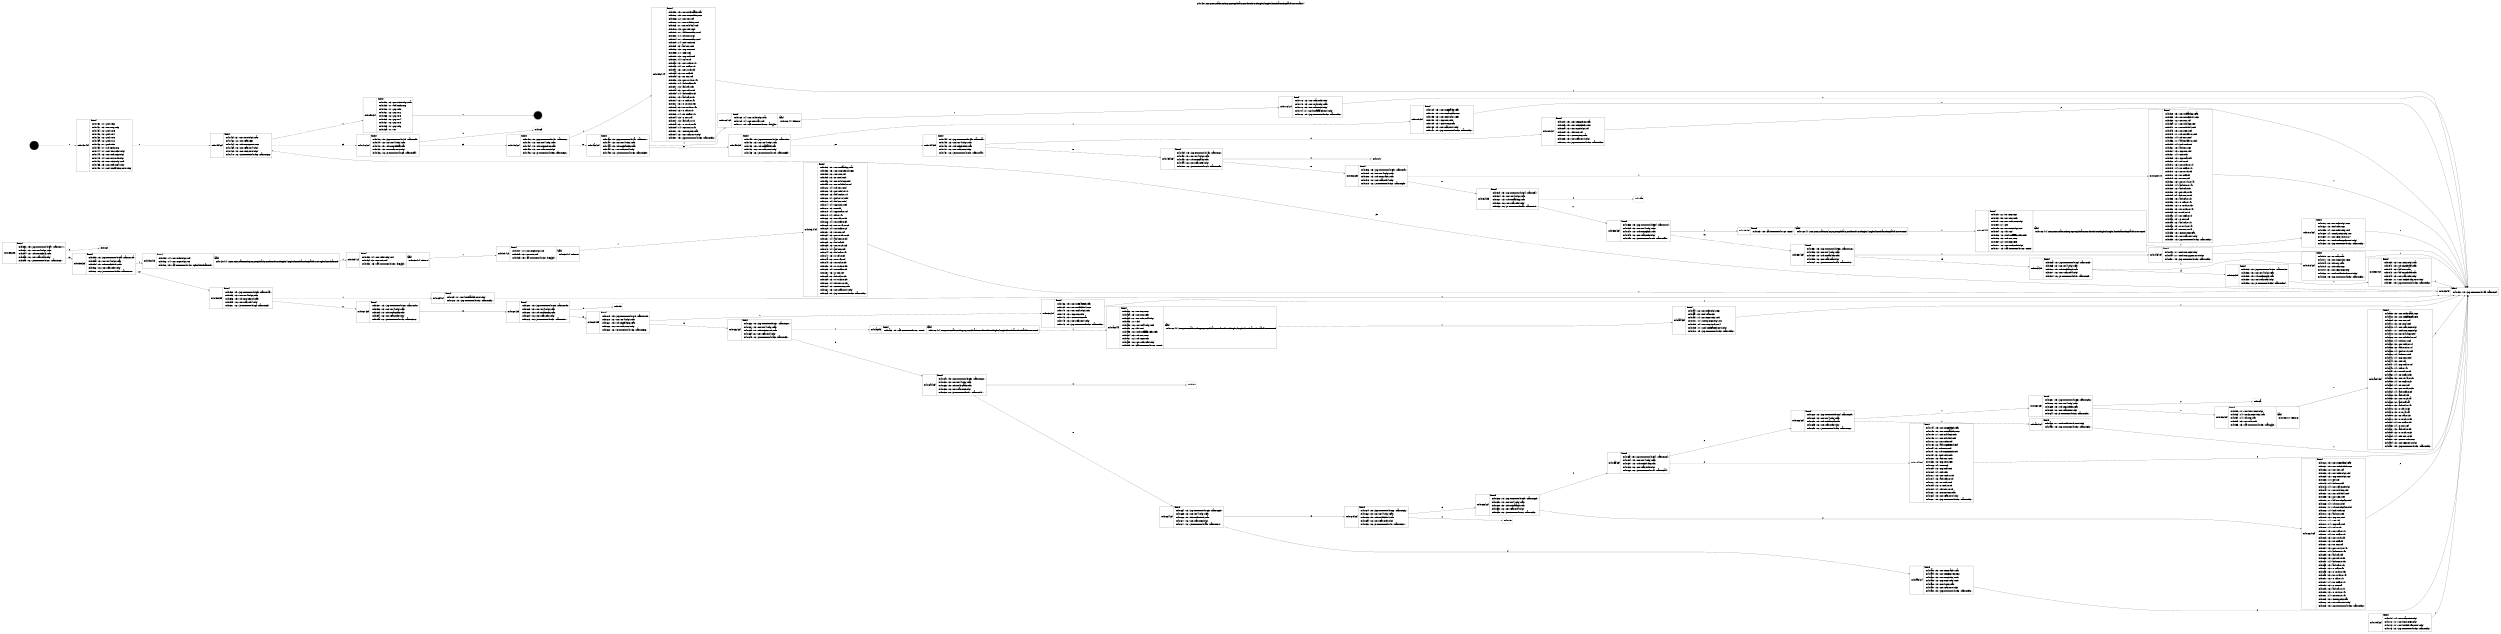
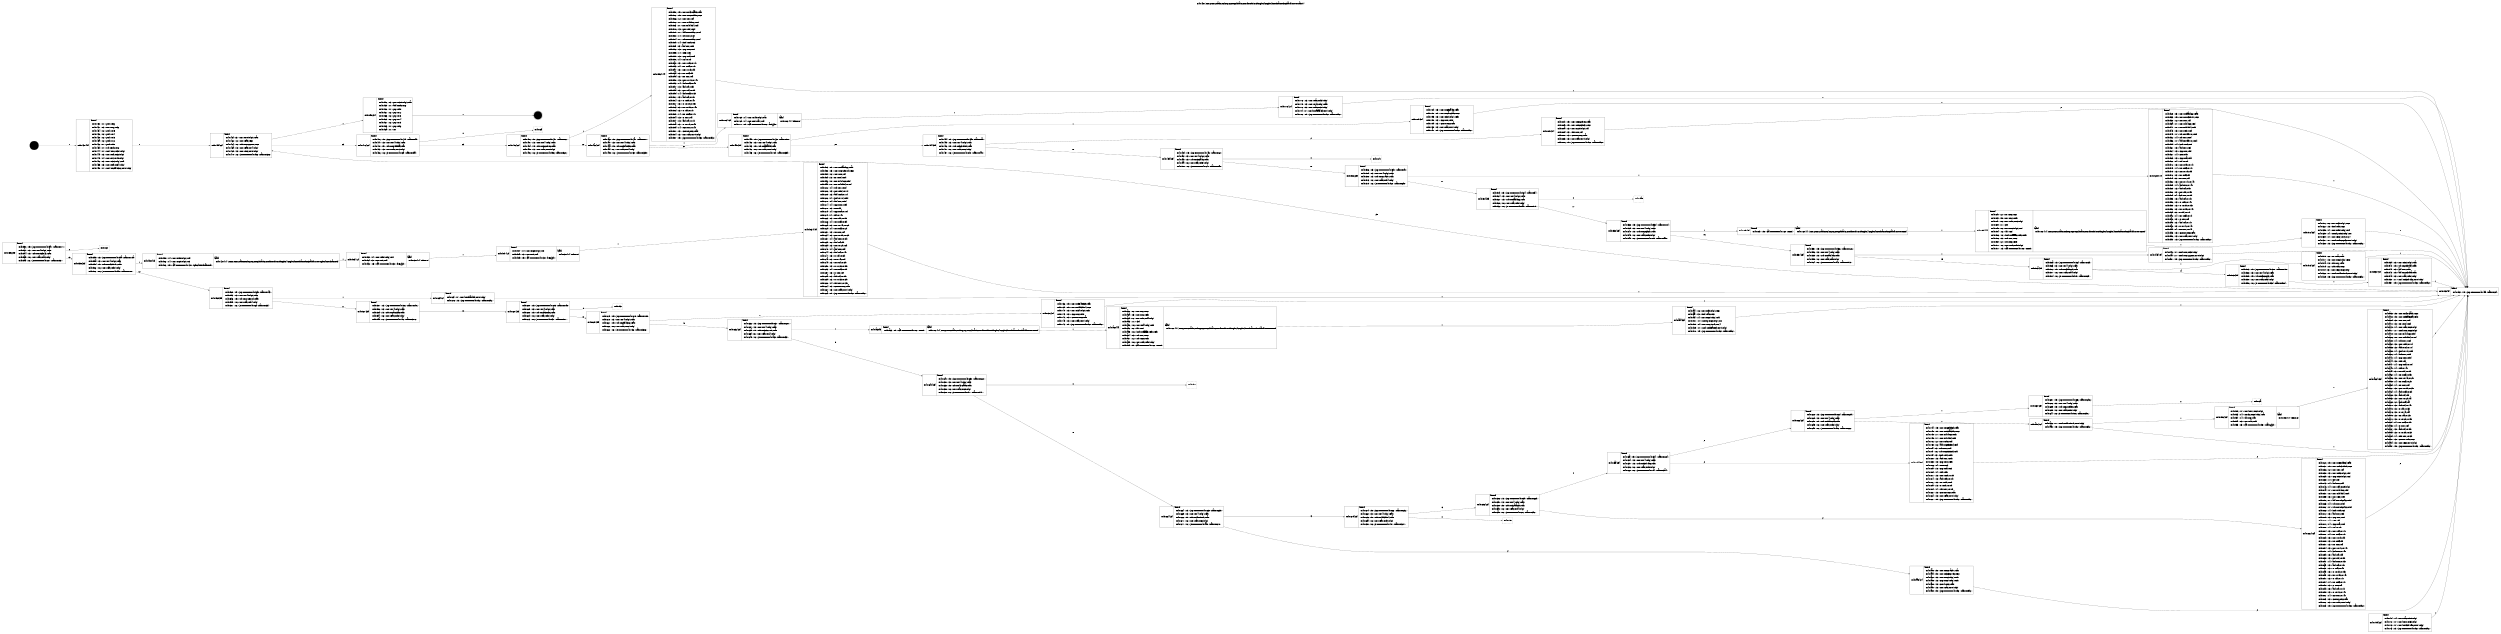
edge "0x4016e1 [25]" -> "0x4019ec [23]": now "0x401a9c [12]" -> "0x4019ec [23]"
